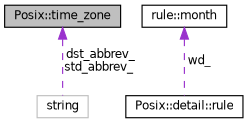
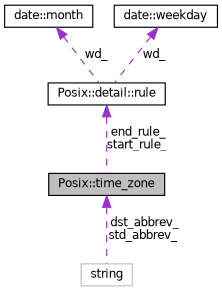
node "date::weekday": added
node "rule::month": label "rule::month" -> "date::month"
edge "Posix::time_zone" -> "Posix::detail::rule": added, label "end_rule_ start_rule_"
